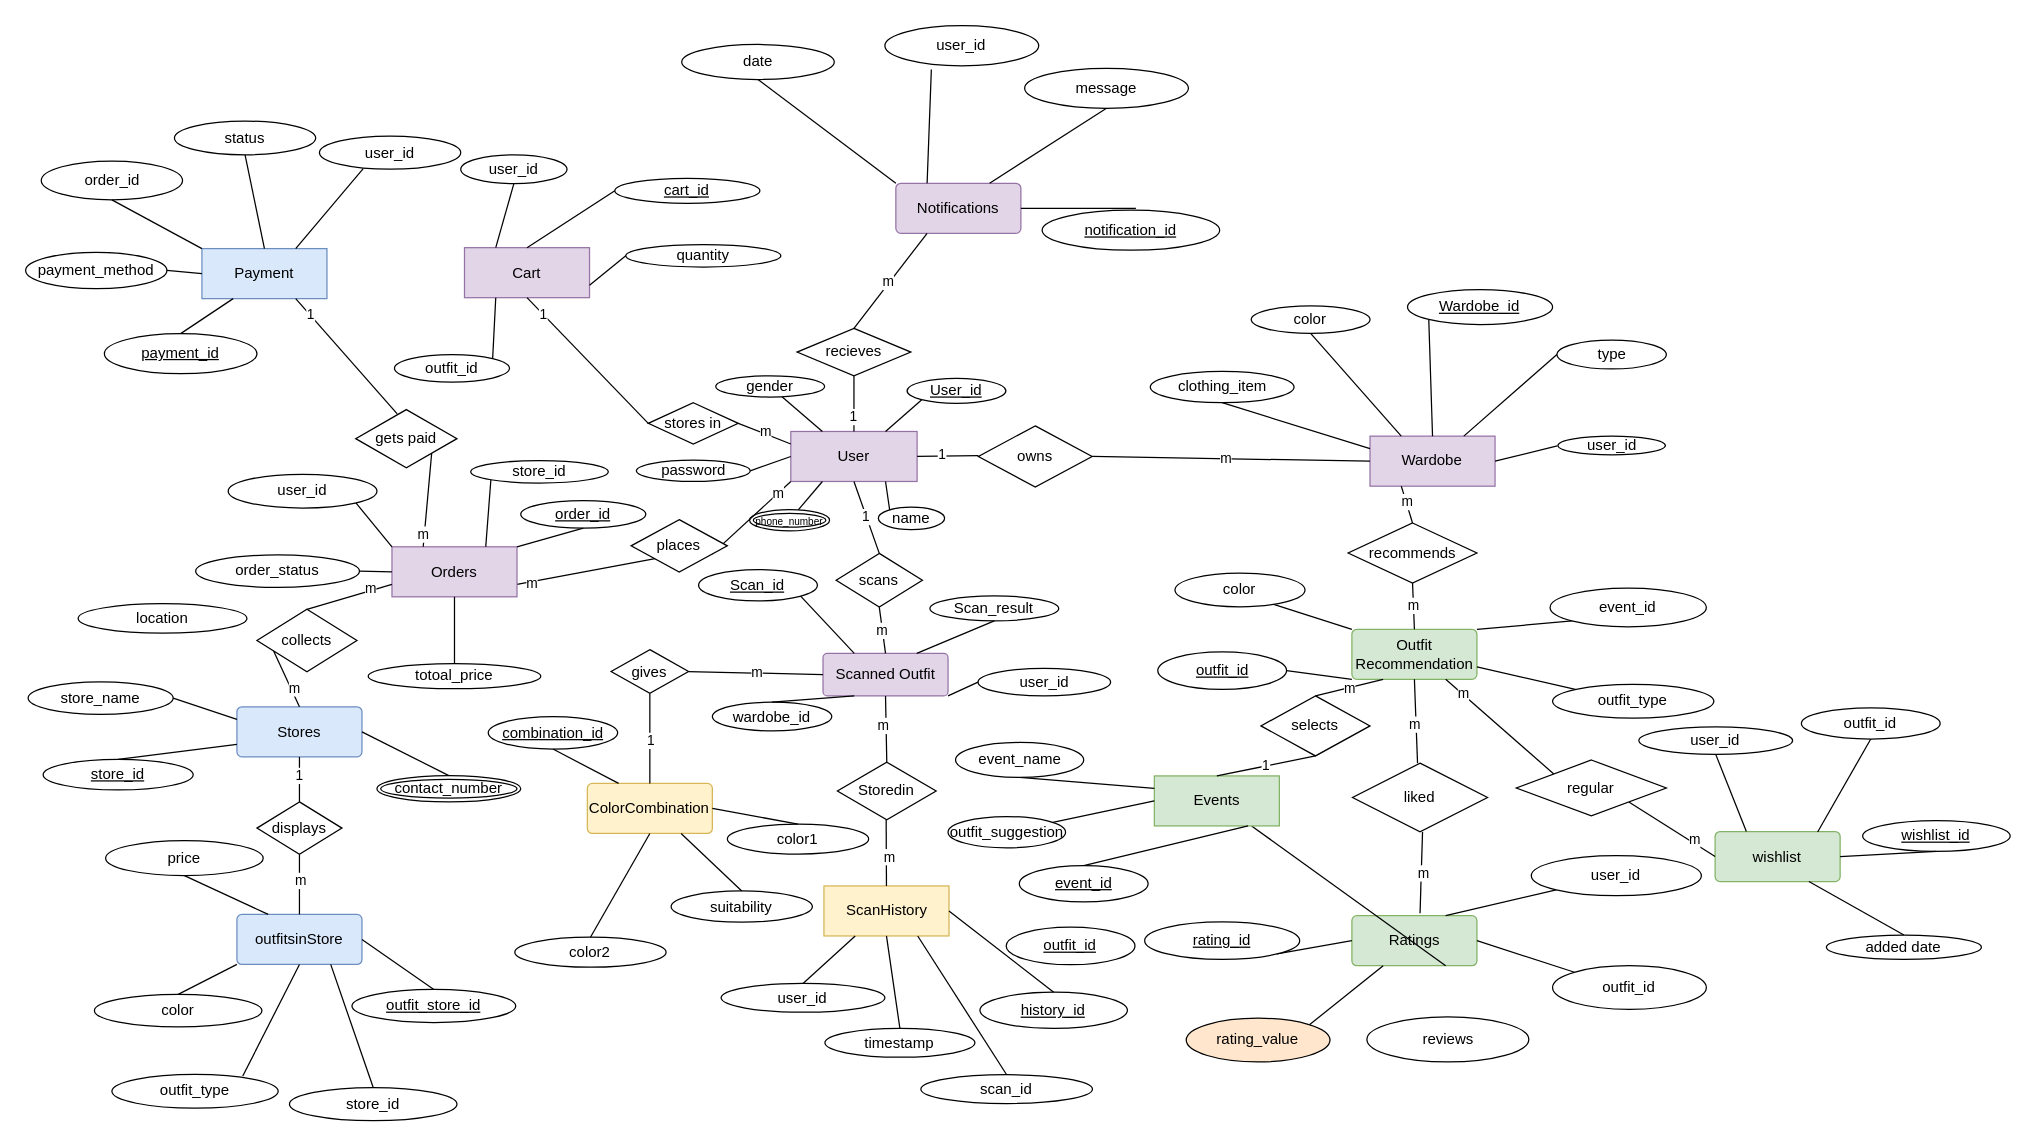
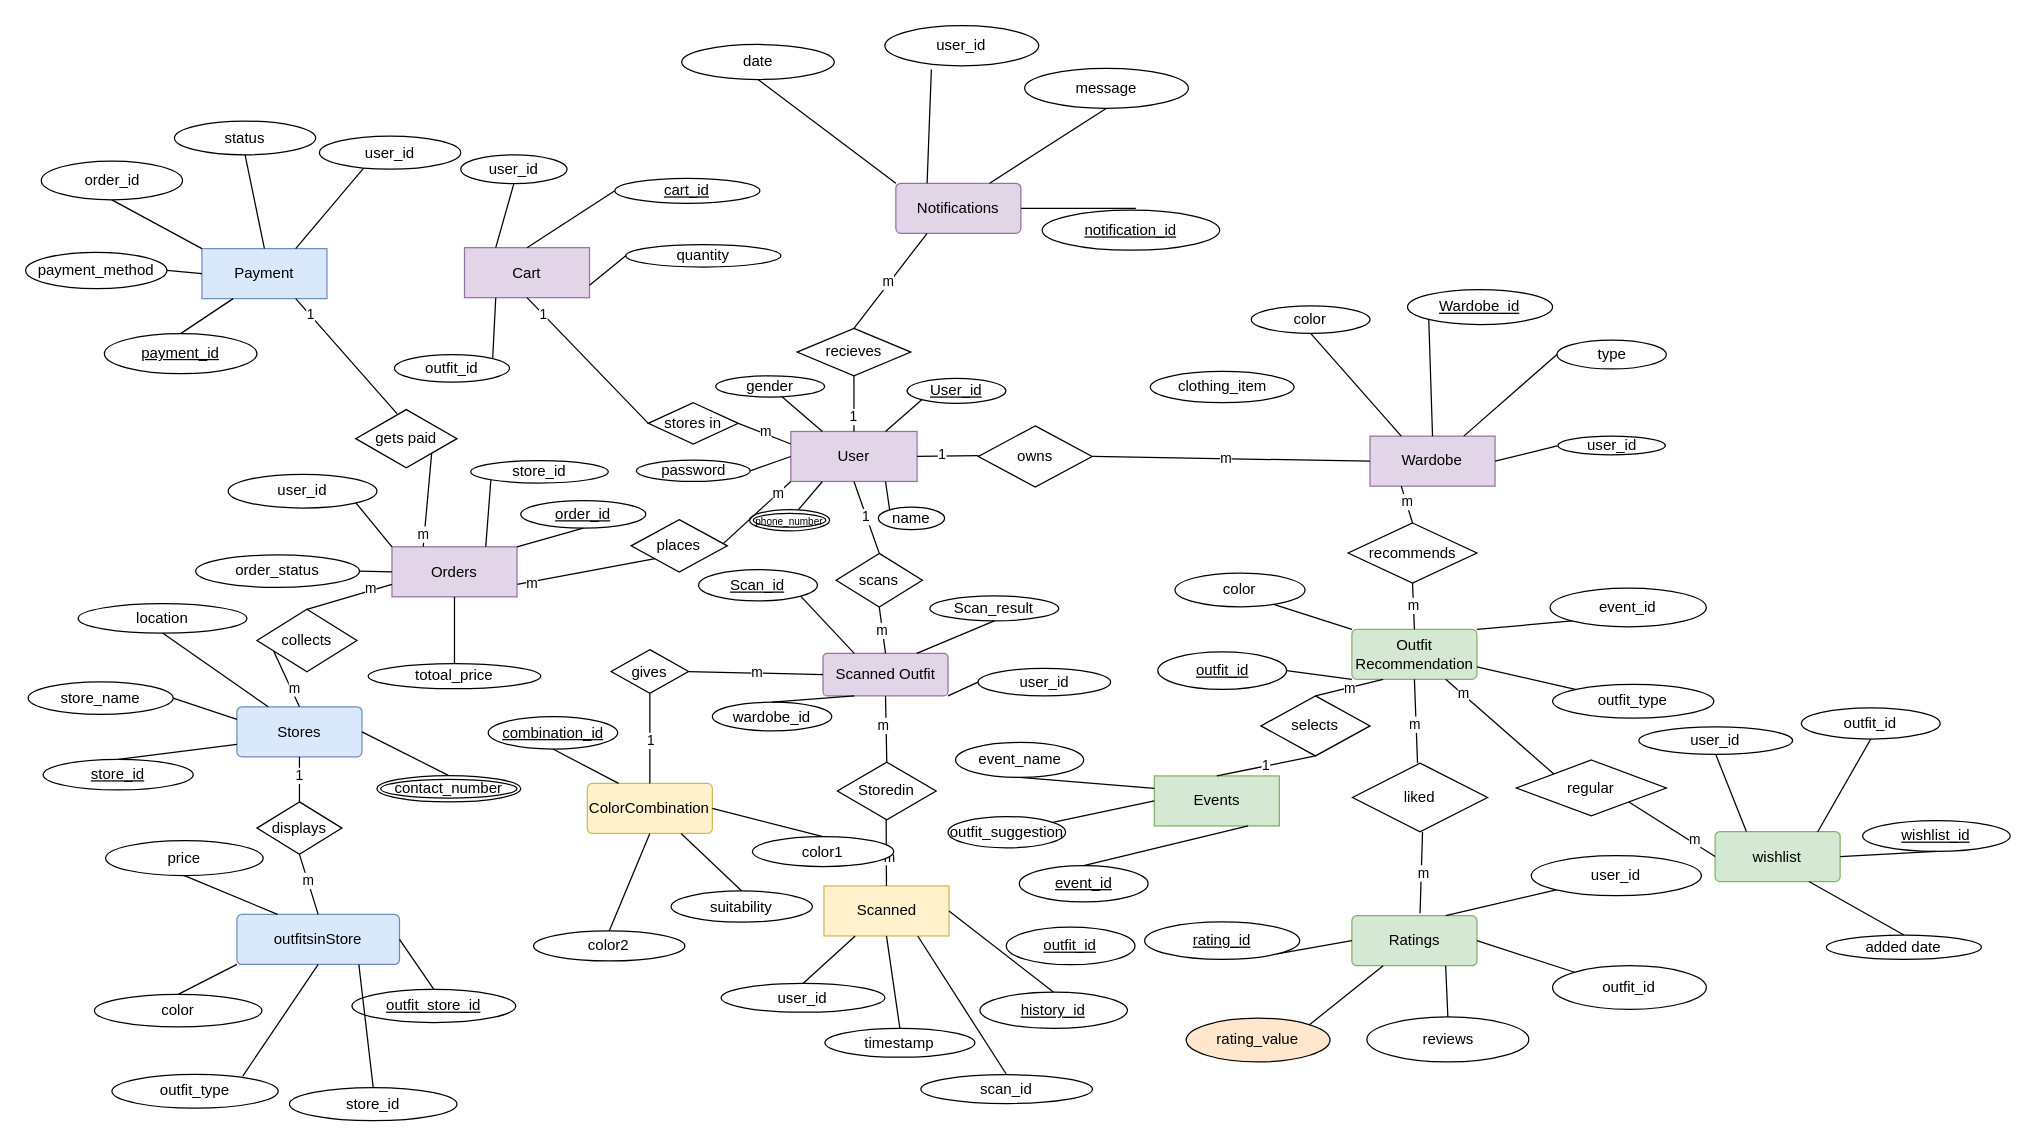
edge "clothing_item" -- "Wardobe": removed
edge "location" -- "Stores": added
node "color1": moved (798, 839) -> (823, 851)
edge "Events" -- "Ratings": now "reviews" -- "Ratings"
node "ScanHistory": label "ScanHistory" -> "Scanned"
node "outfitsinStore": size 125x50 -> 163x50
node "color2": moved (590, 952) -> (609, 946)
